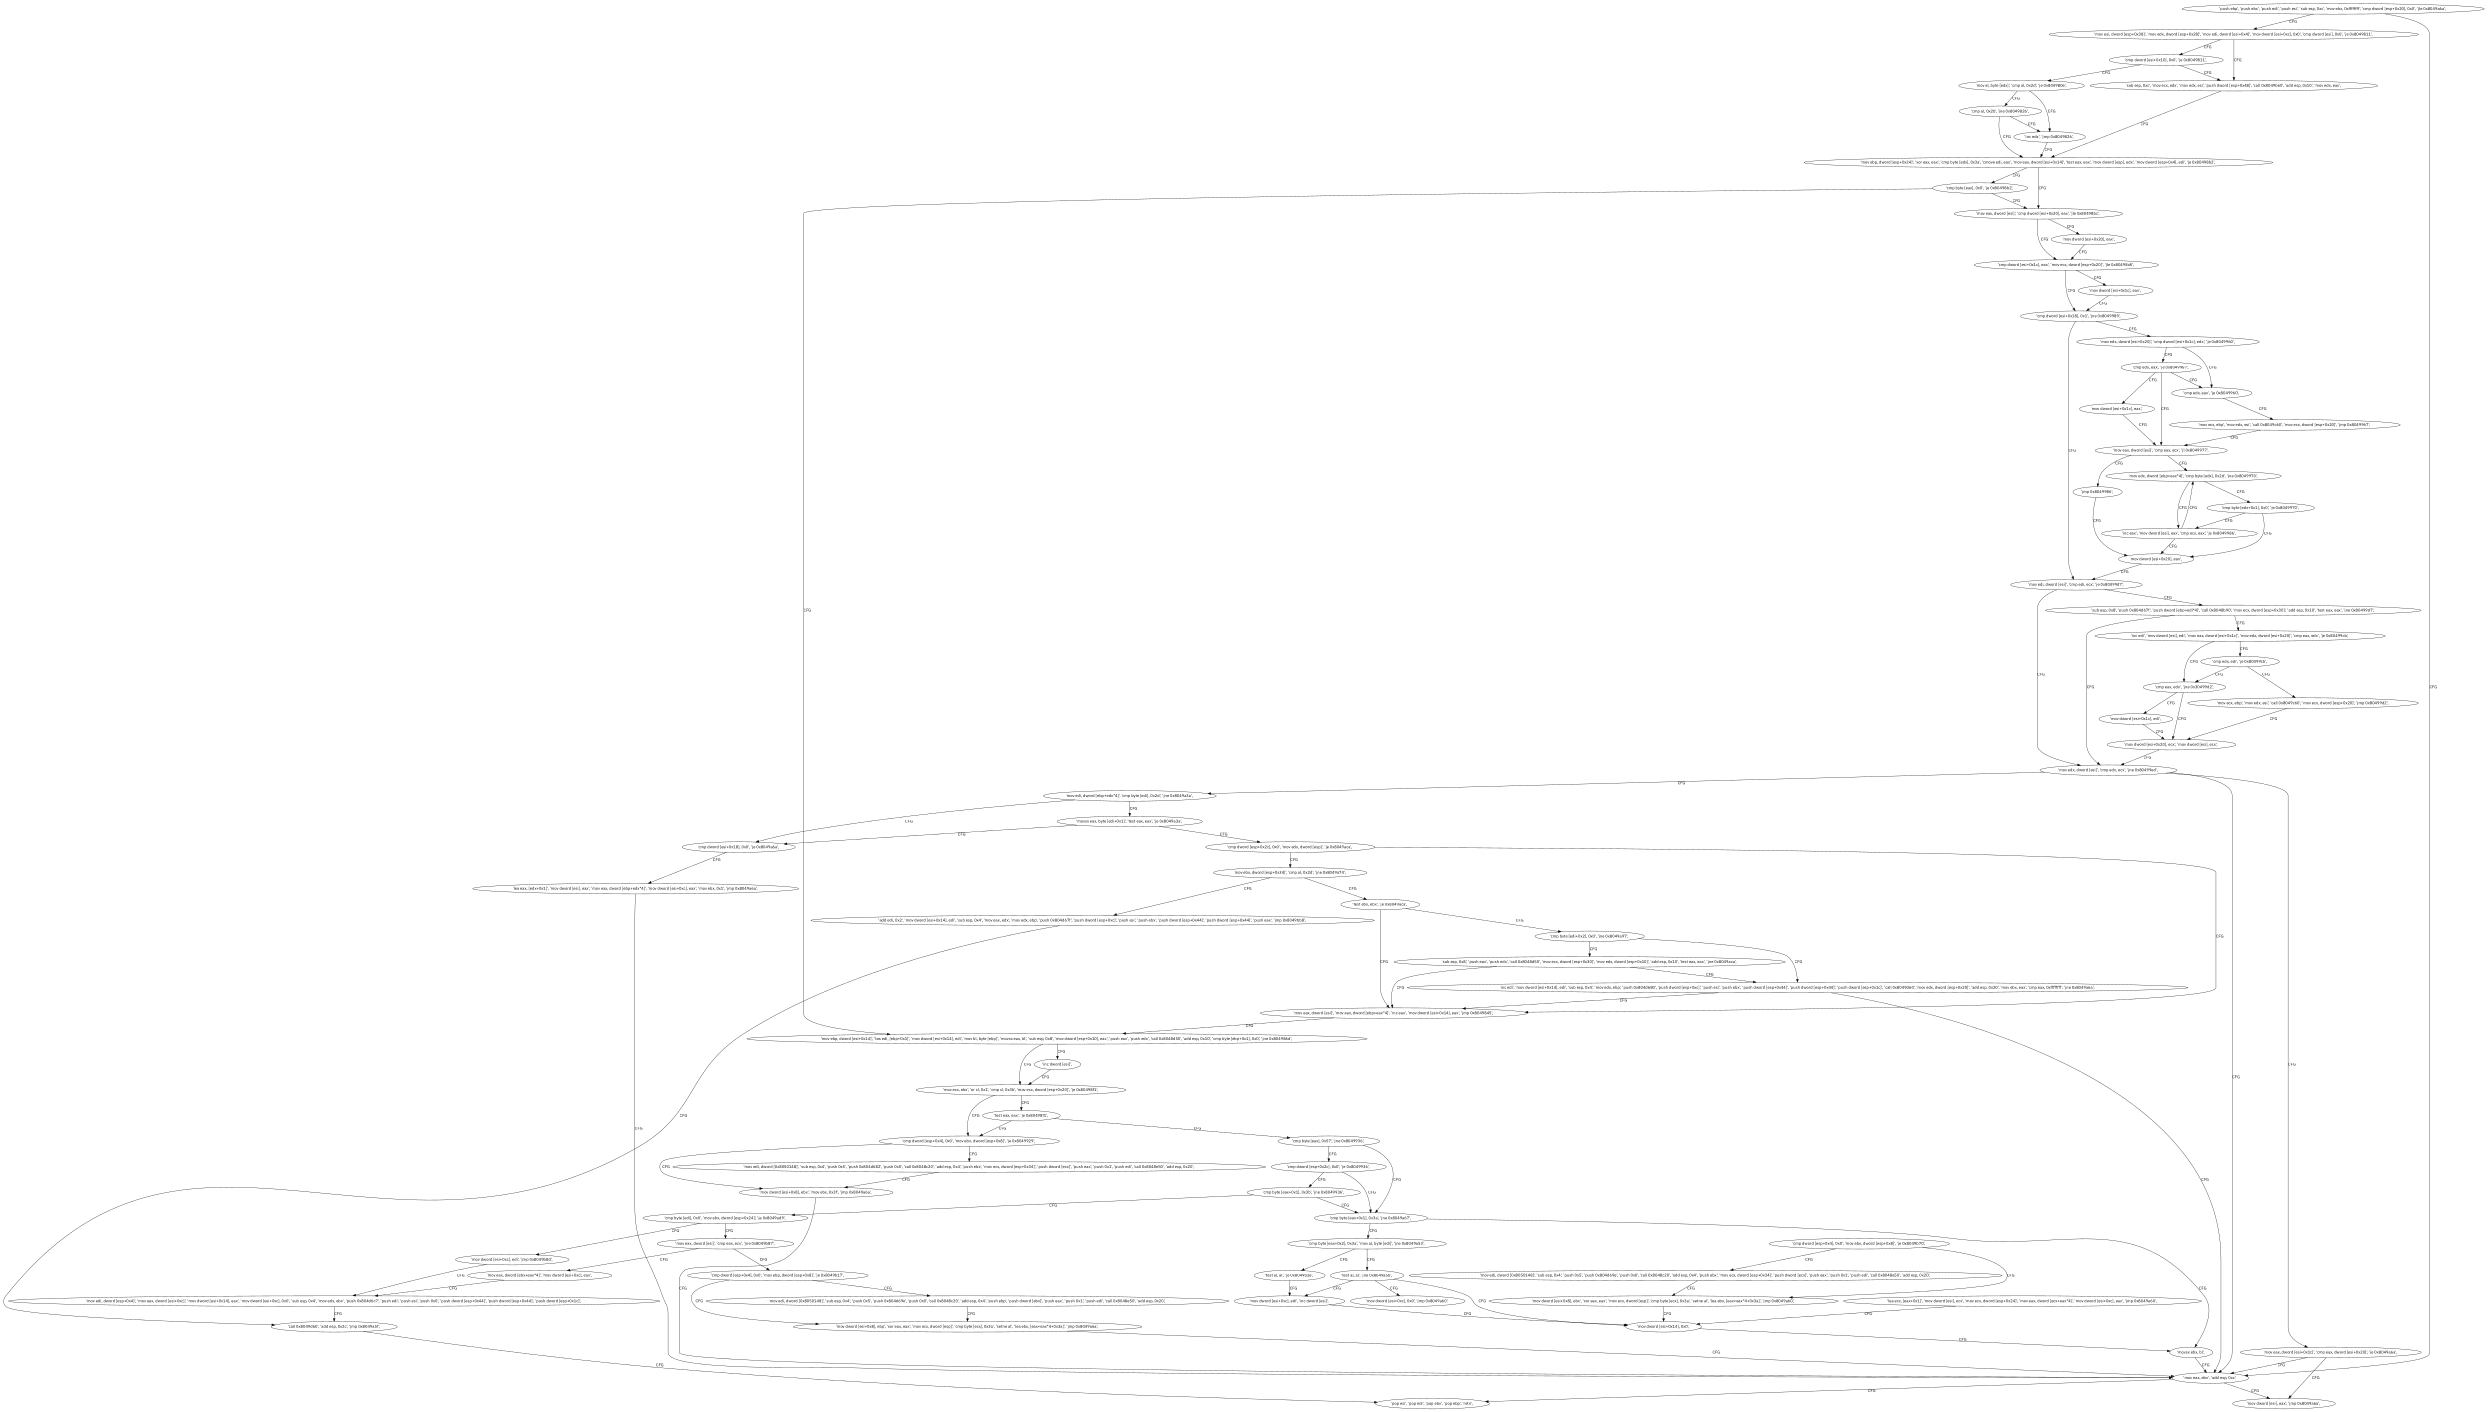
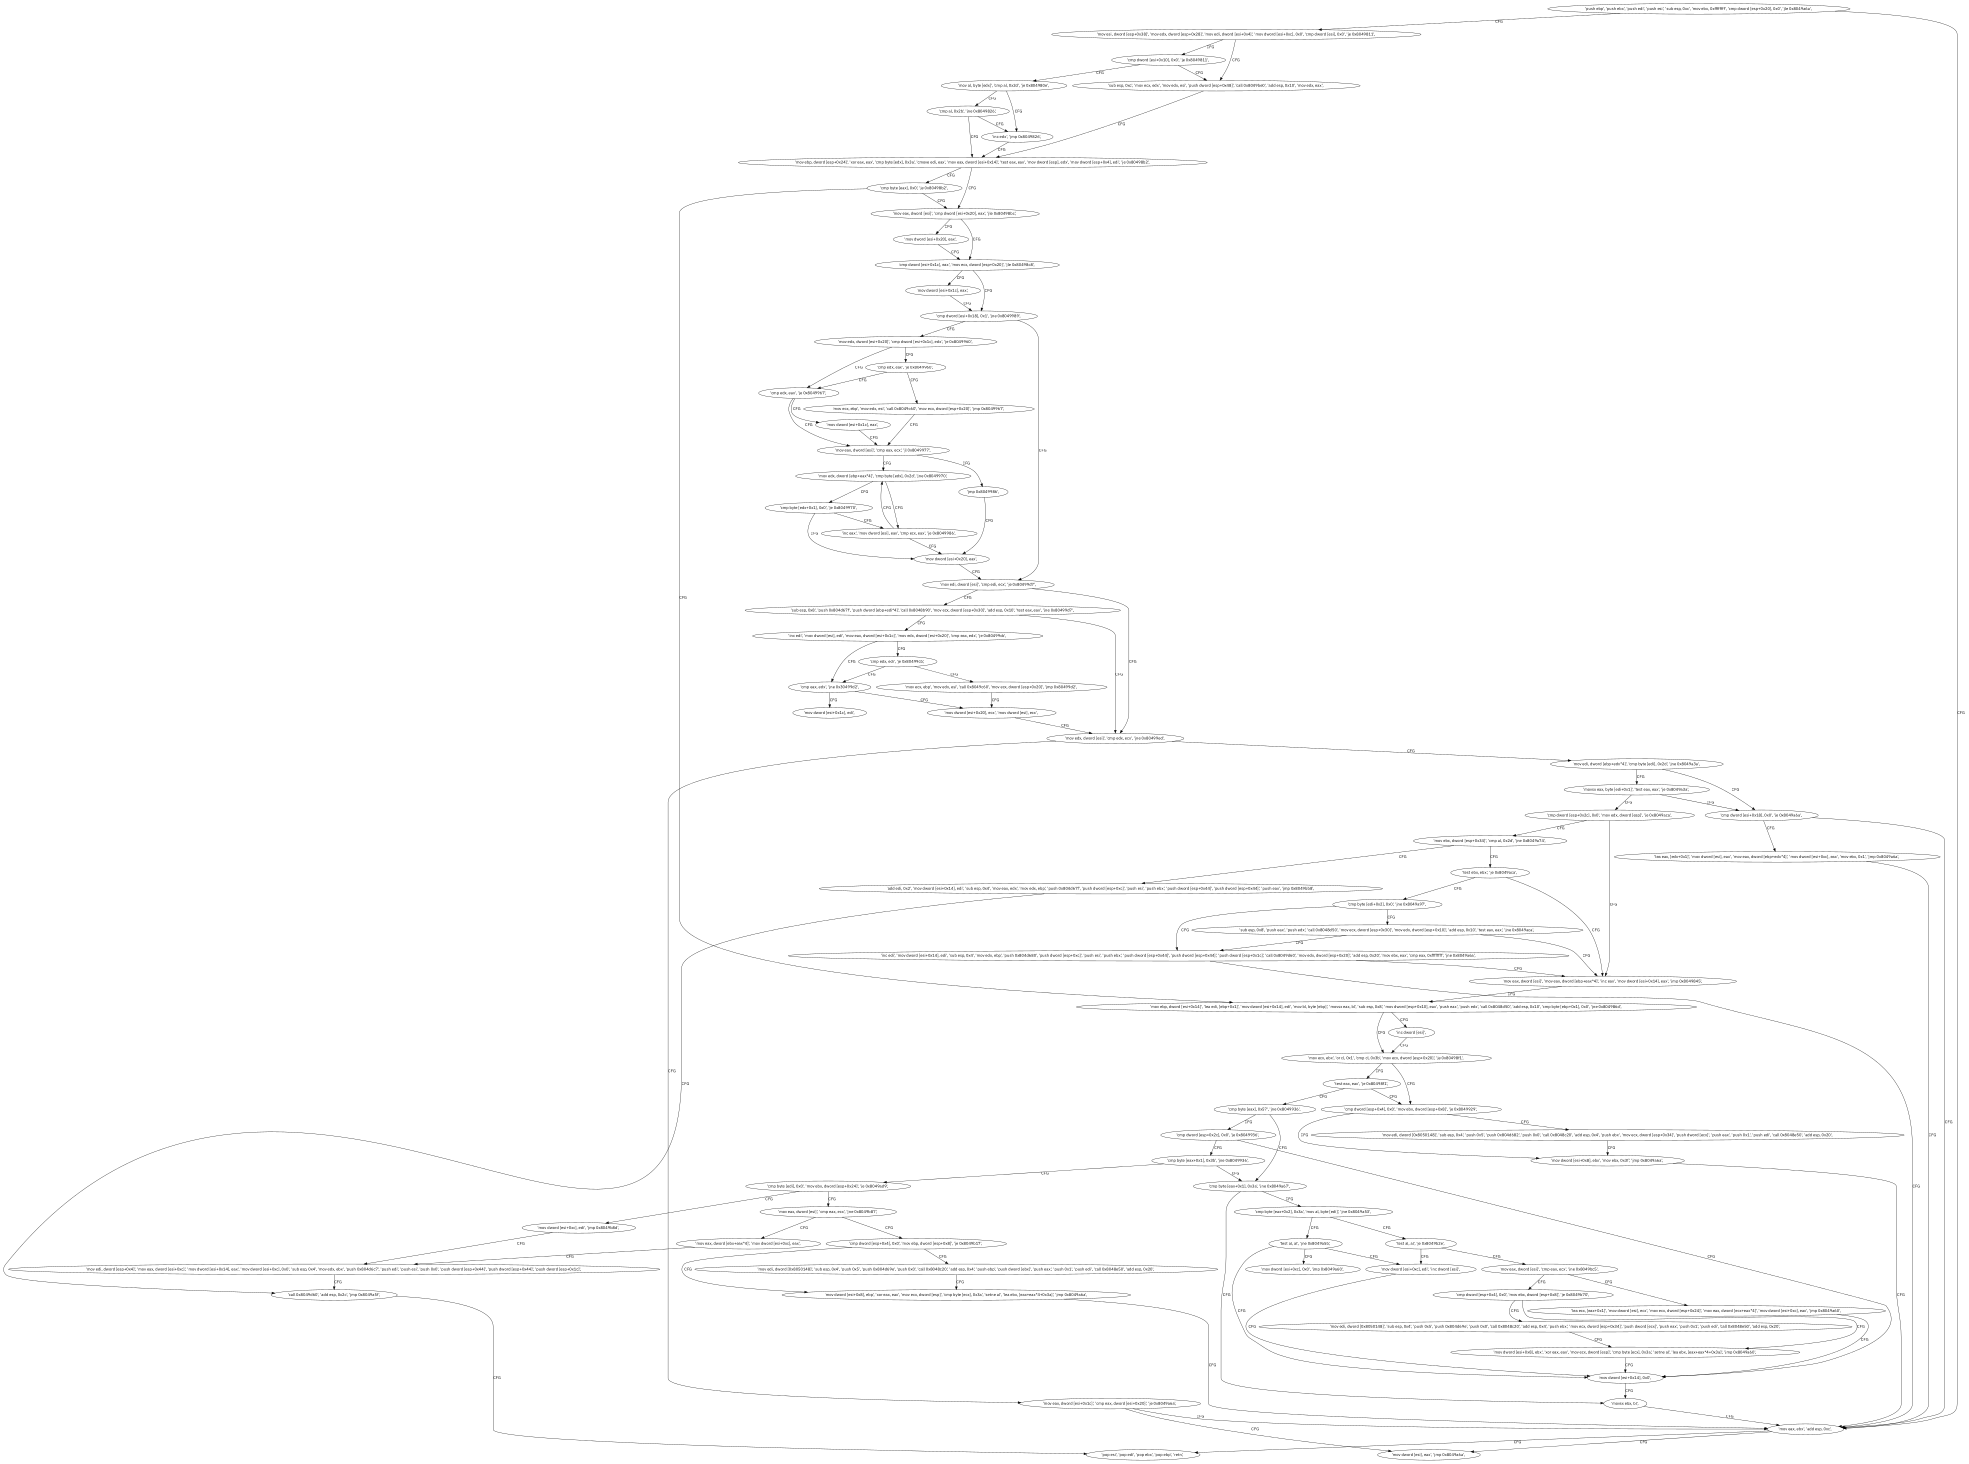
edge "'cmp edx, eax', 'je 0x8049967'," -> "'cmp edx, eax', 'je 0x8049960',": reversed
edge "'mov dword [esi+0x1c], edi'," -> "'mov dword [esi+0x20], ecx', 'mov dword [esi], ecx',": removed, label "CFG"
edge "'mov edx, dword [esi]', 'cmp edx, ecx', 'jne 0x80499ed'," -> "'mov eax, ebx', 'add esp, 0xc',": now "'cmp dword [esi+0x18], 0x0', 'je 0x8049a6a'," -> "'mov eax, ebx', 'add esp, 0xc',"
edge "'cmp dword [esp+0x2c], 0x0', 'je 0x8049936'," -> "'cmp byte [eax+0x1], 0x3a', 'jne 0x8049a67',": now "'cmp dword [esp+0x2c], 0x0', 'je 0x8049936'," -> "'mov dword [esi+0x14], 0x0',"
node "'mov eax, dword [esi]', 'cmp eax, ecx', 'jne 0x8049bc5',": added
